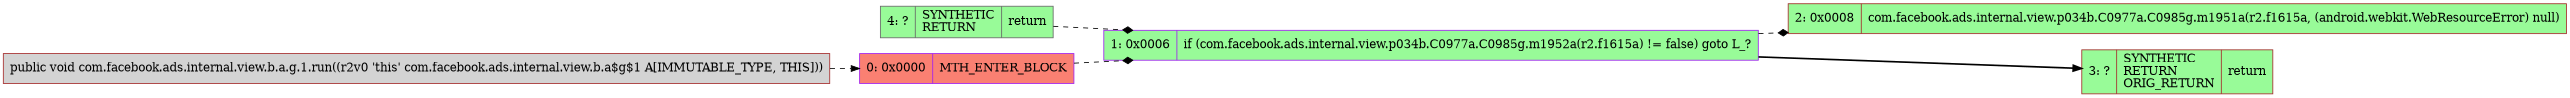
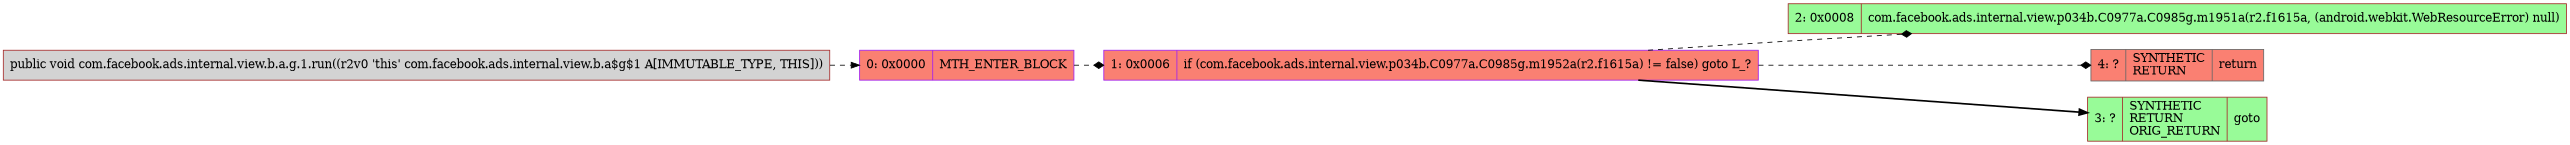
node "4: ?": fillcolor palegreen -> salmon
edge "4: ?" -> "1: 0x0006": reversed
node "1: 0x0006": fillcolor palegreen -> salmon
node "3: ?": text "return" -> "goto"
